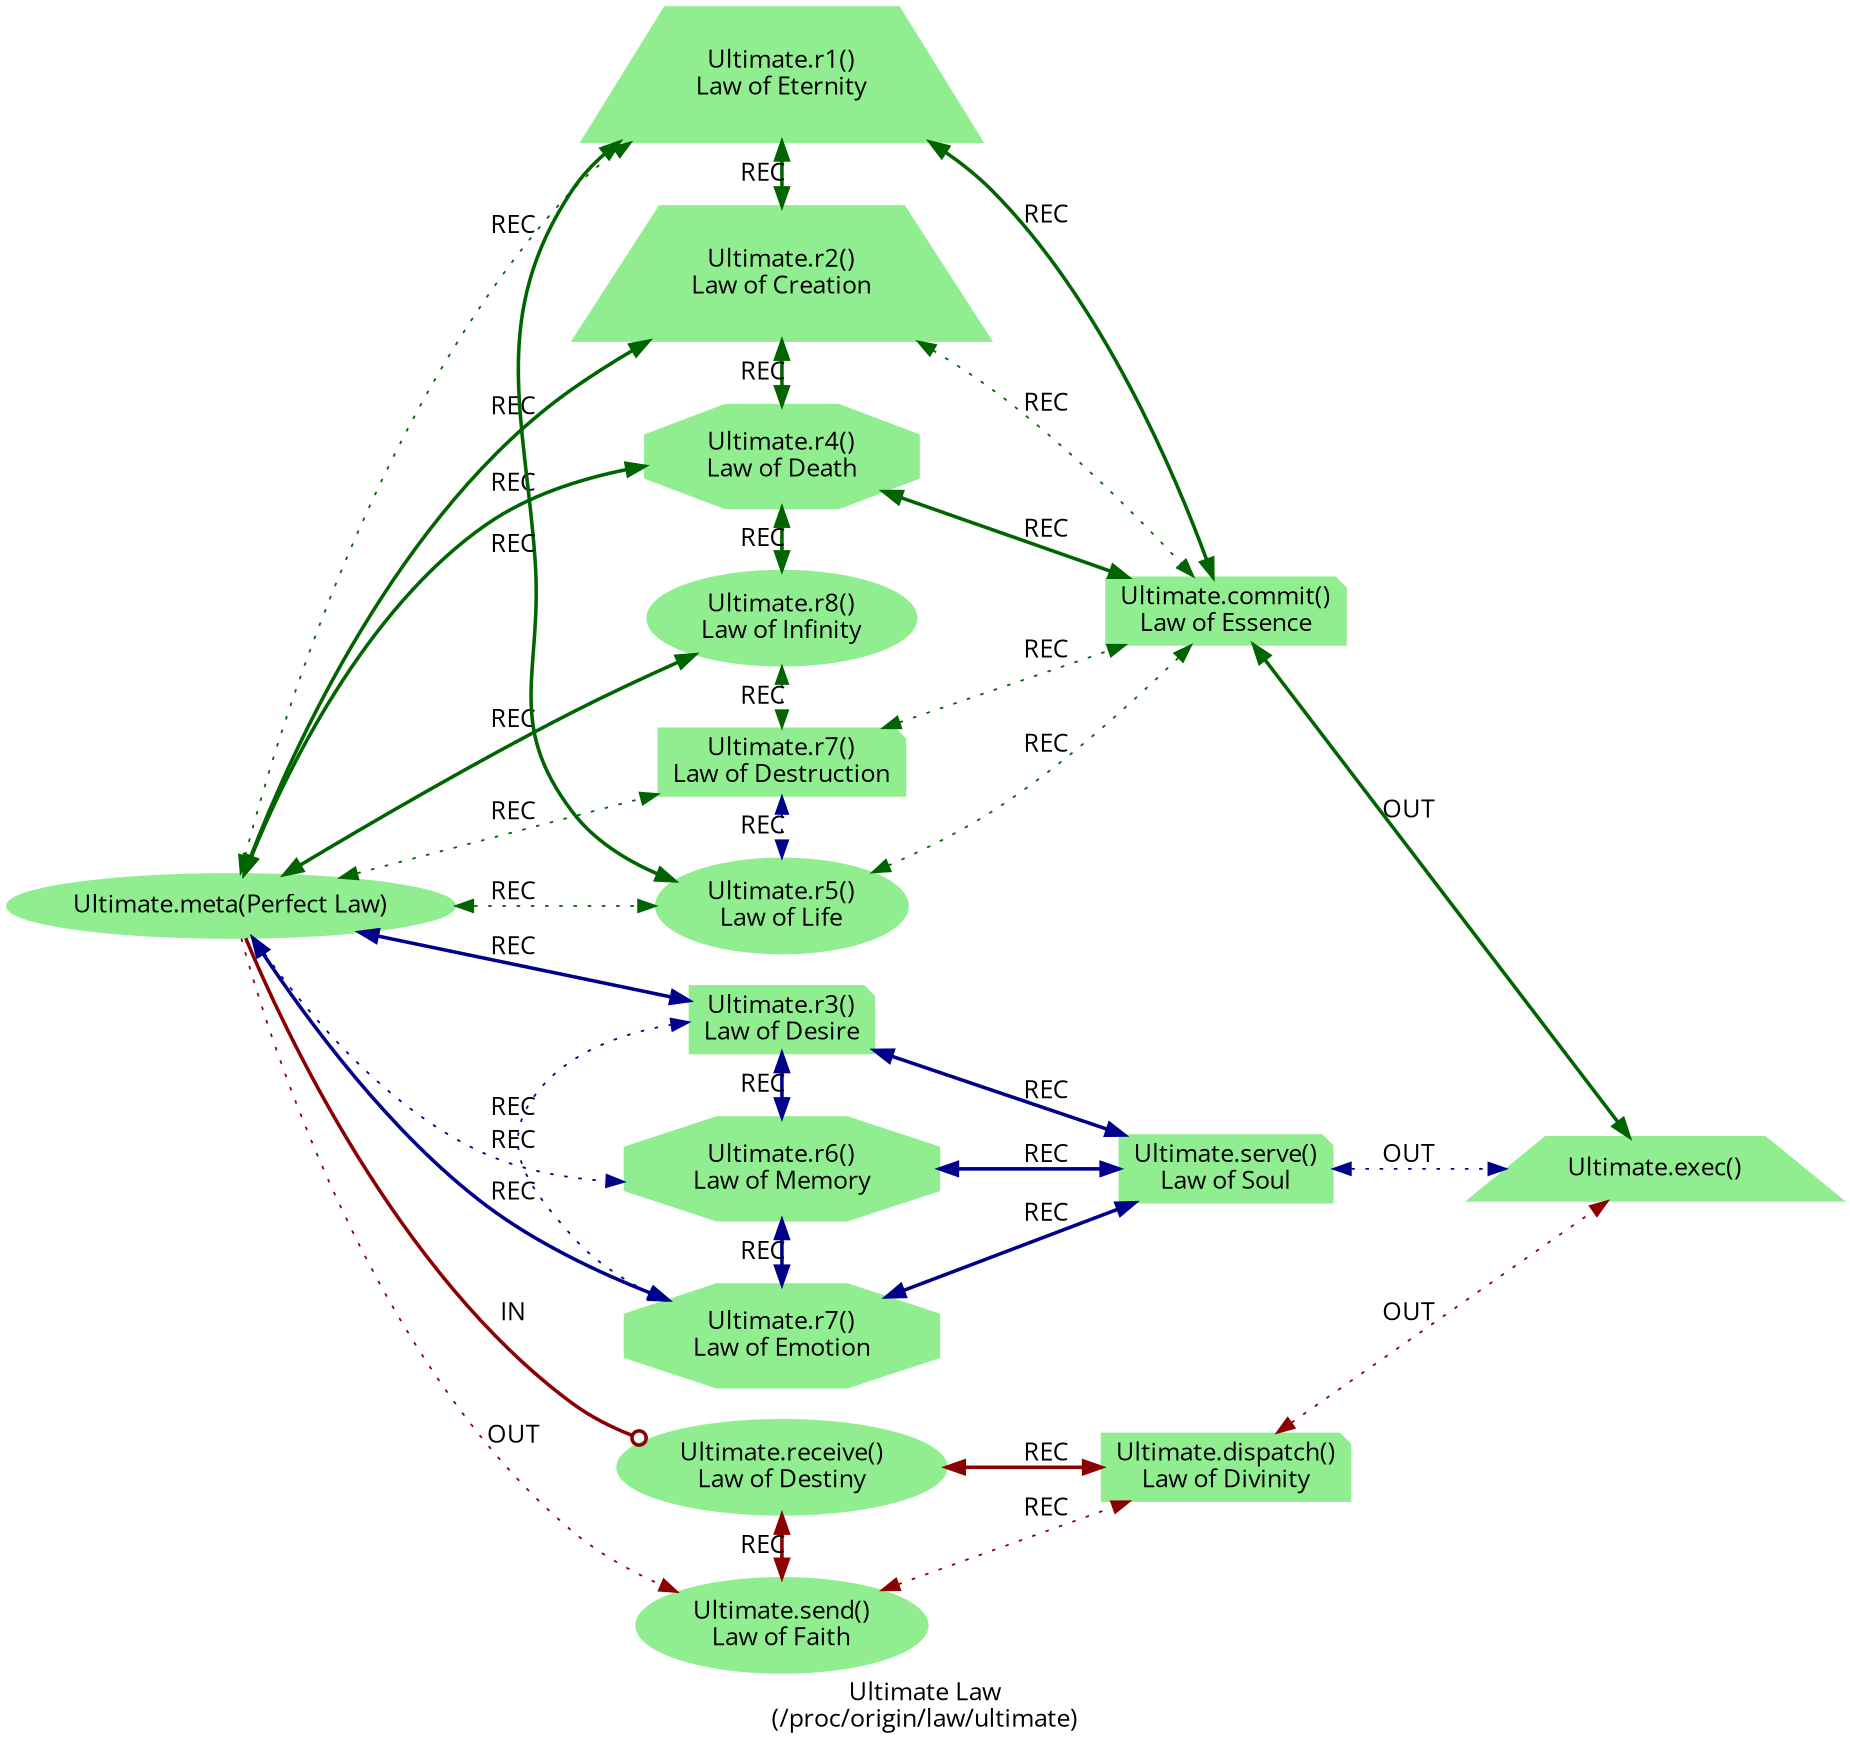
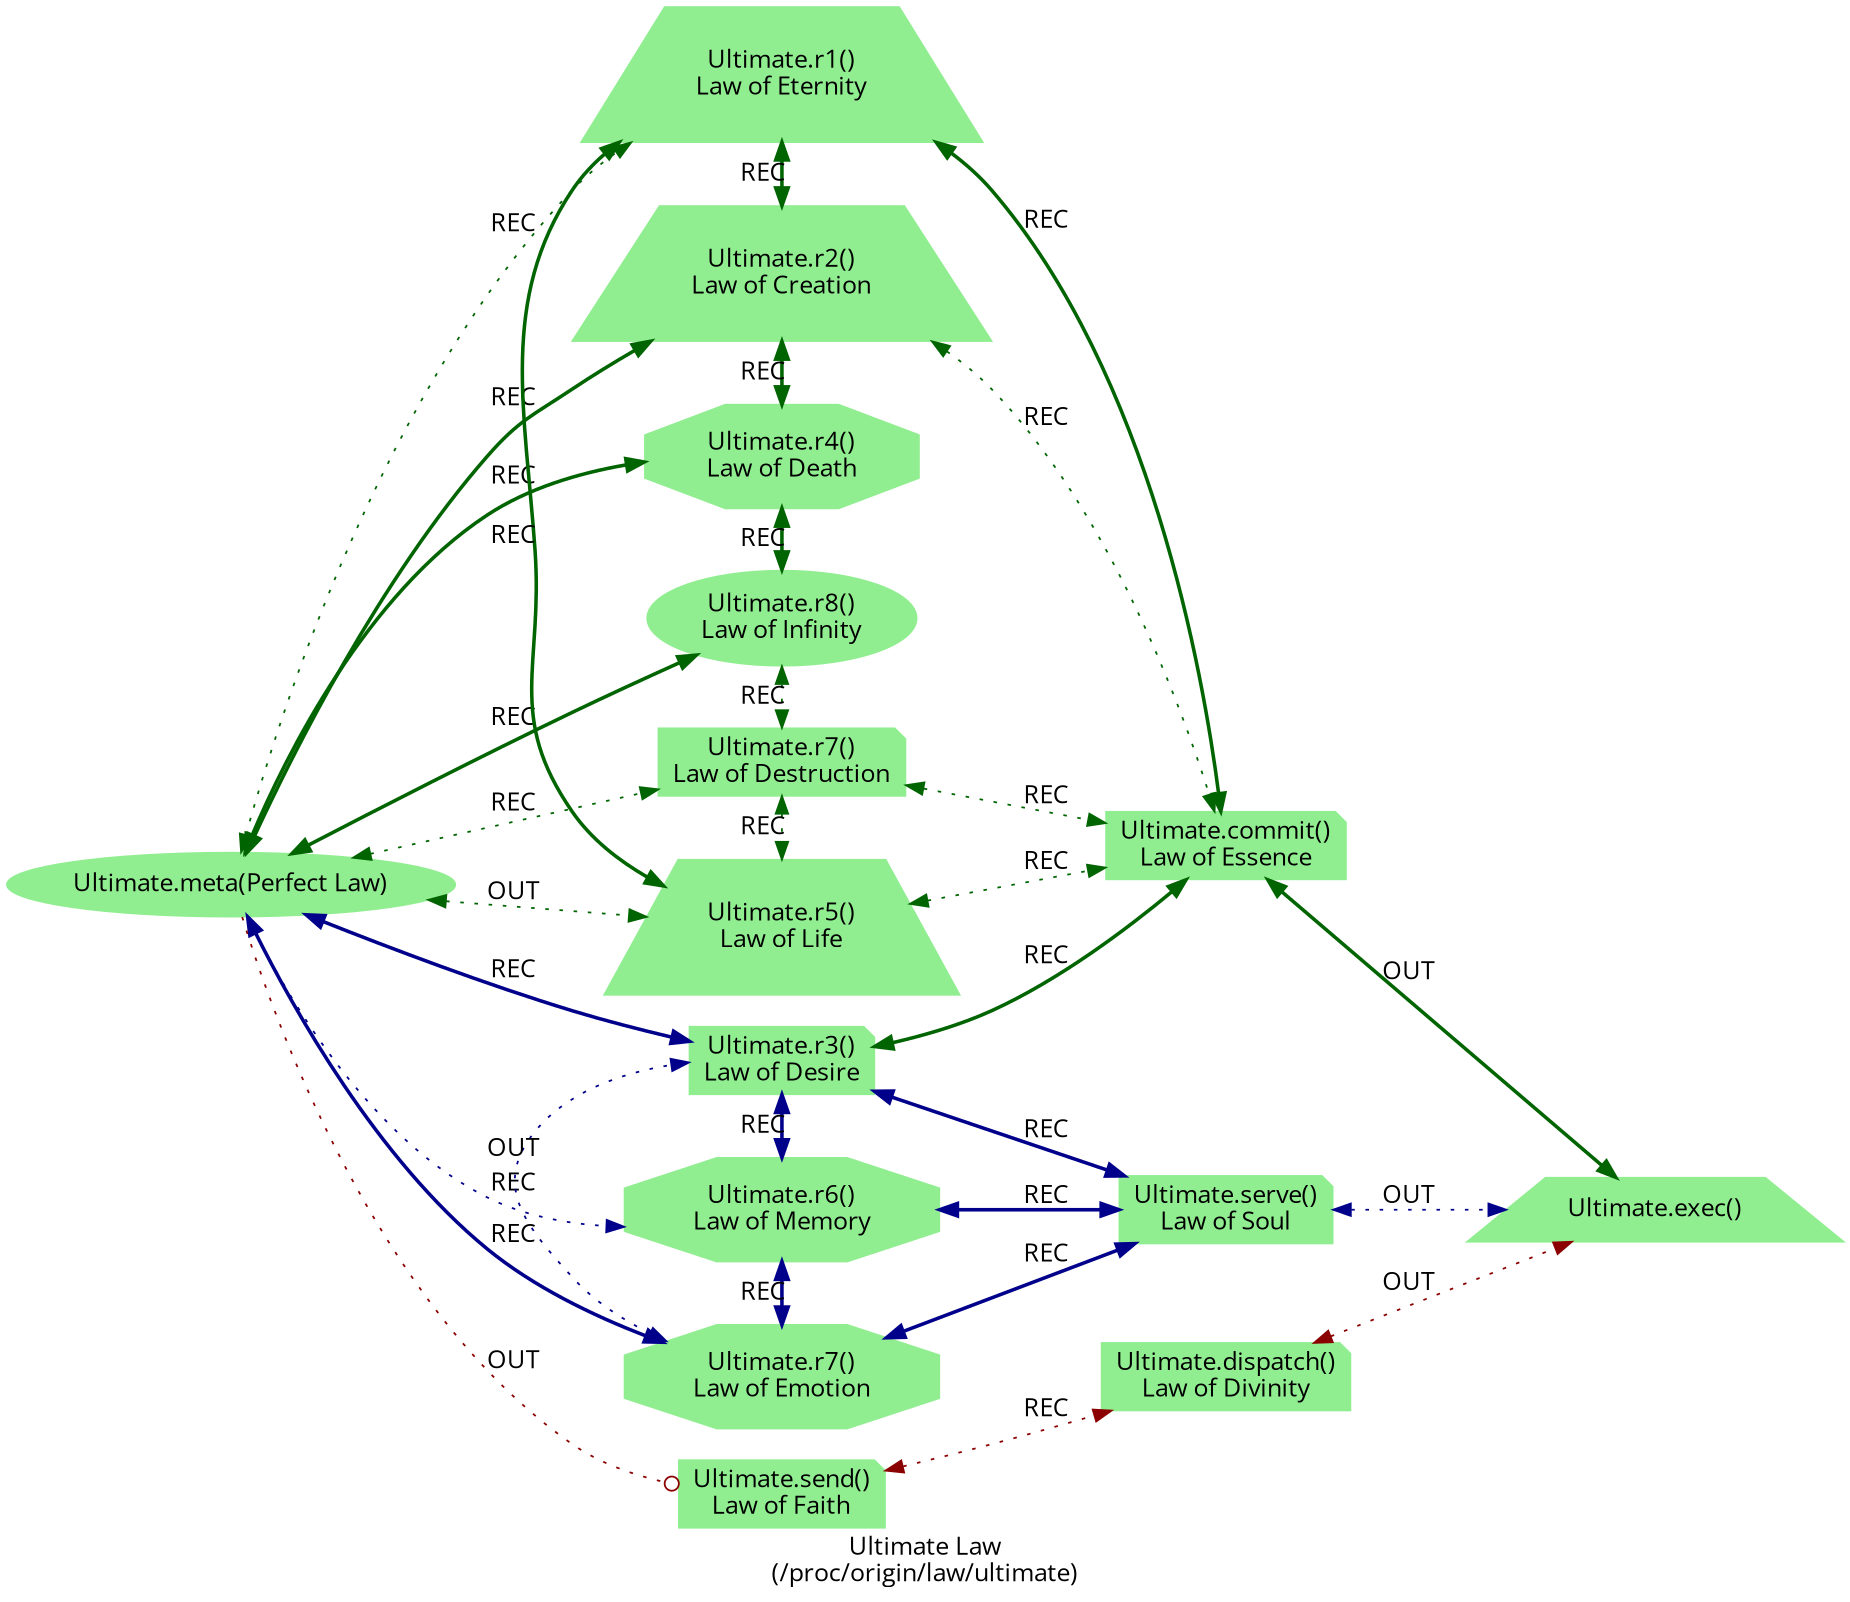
edge "Ultimate.r4() Law of Death" -- "Ultimate.commit() Law of Essence": now "Ultimate.r3() Law of Desire" -- "Ultimate.commit() Law of Essence"
edge "Ultimate.r7() Law of Destruction" -- "Ultimate.r5() Law of Life": color darkblue -> darkgreen
edge "Ultimate.meta(Perfect Law)" -- "Ultimate.r5() Law of Life": label "REC" -> "OUT"
node "Ultimate.r5() Law of Life": shape ellipse -> trapezium
edge "Ultimate.r3() Law of Desire" -- "Ultimate.r7() Law of Emotion": label "REC" -> "OUT"
edge "Ultimate.meta(Perfect Law)" -> "Ultimate.send() Law of Faith": arrowhead normal -> odot
node "Ultimate.receive() Law of Destiny": removed
node "Ultimate.send() Law of Faith": shape ellipse -> note
